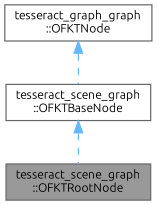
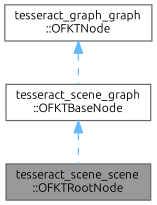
node "tesseract_scene_graph ::OFKTRootNode": label "tesseract_scene_graph ::OFKTRootNode" -> "tesseract_scene_scene ::OFKTRootNode"
